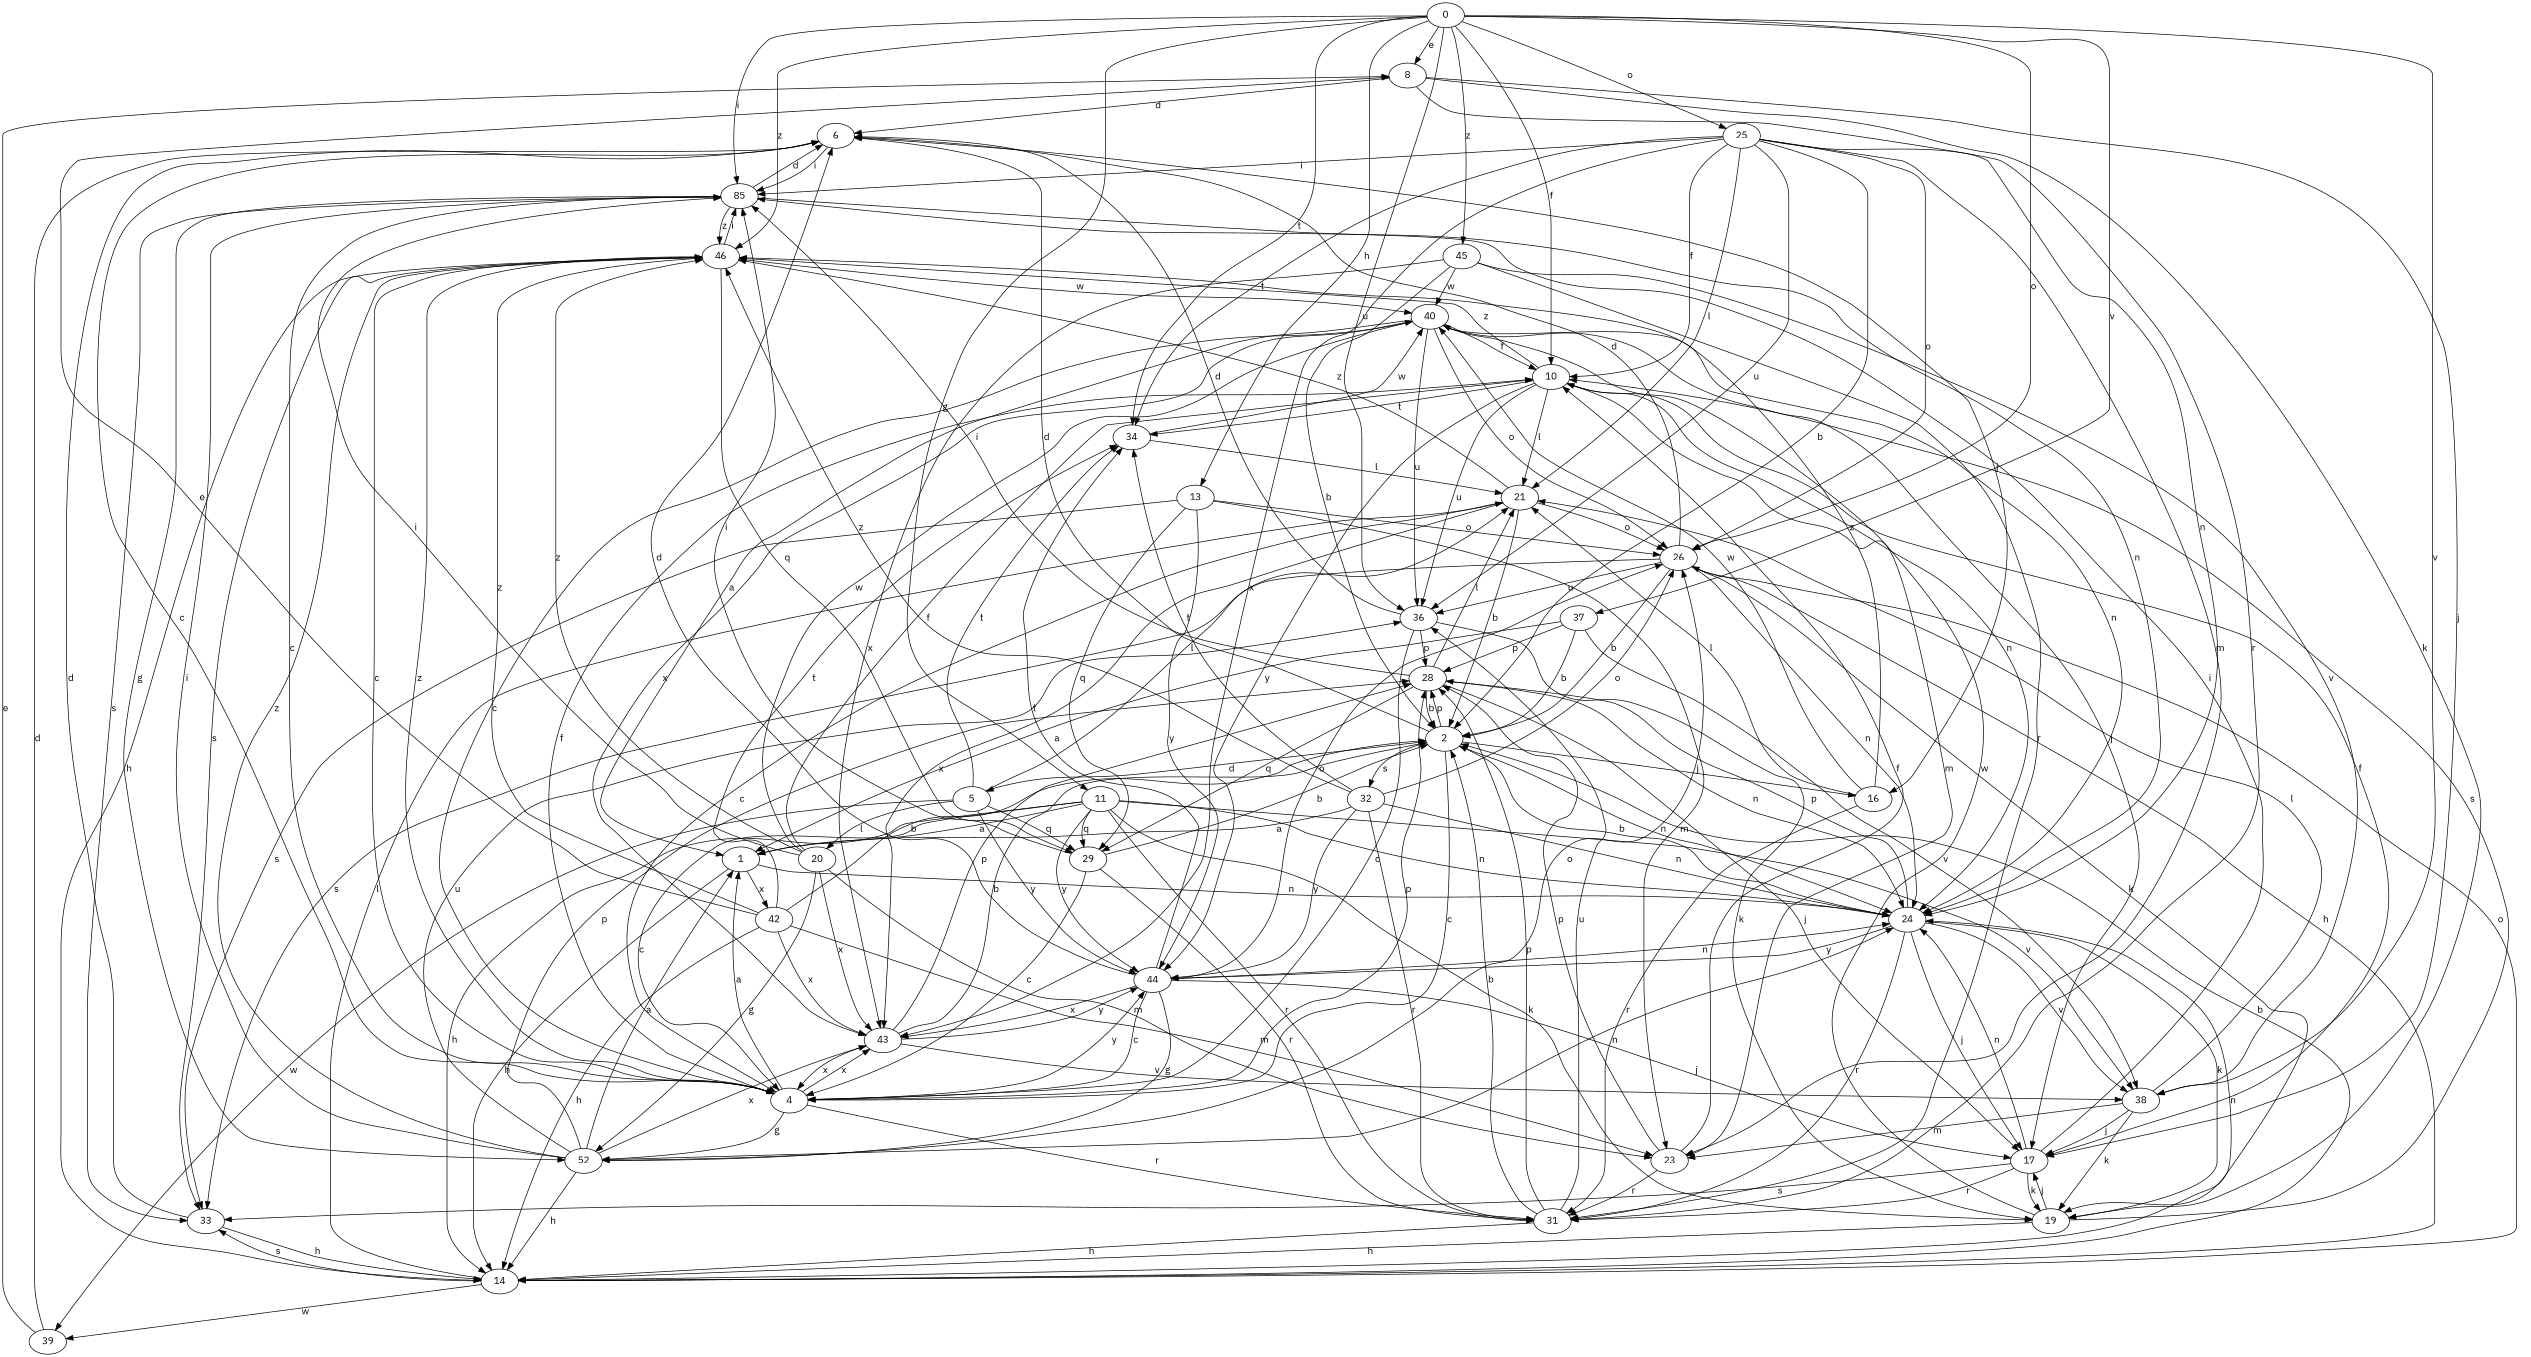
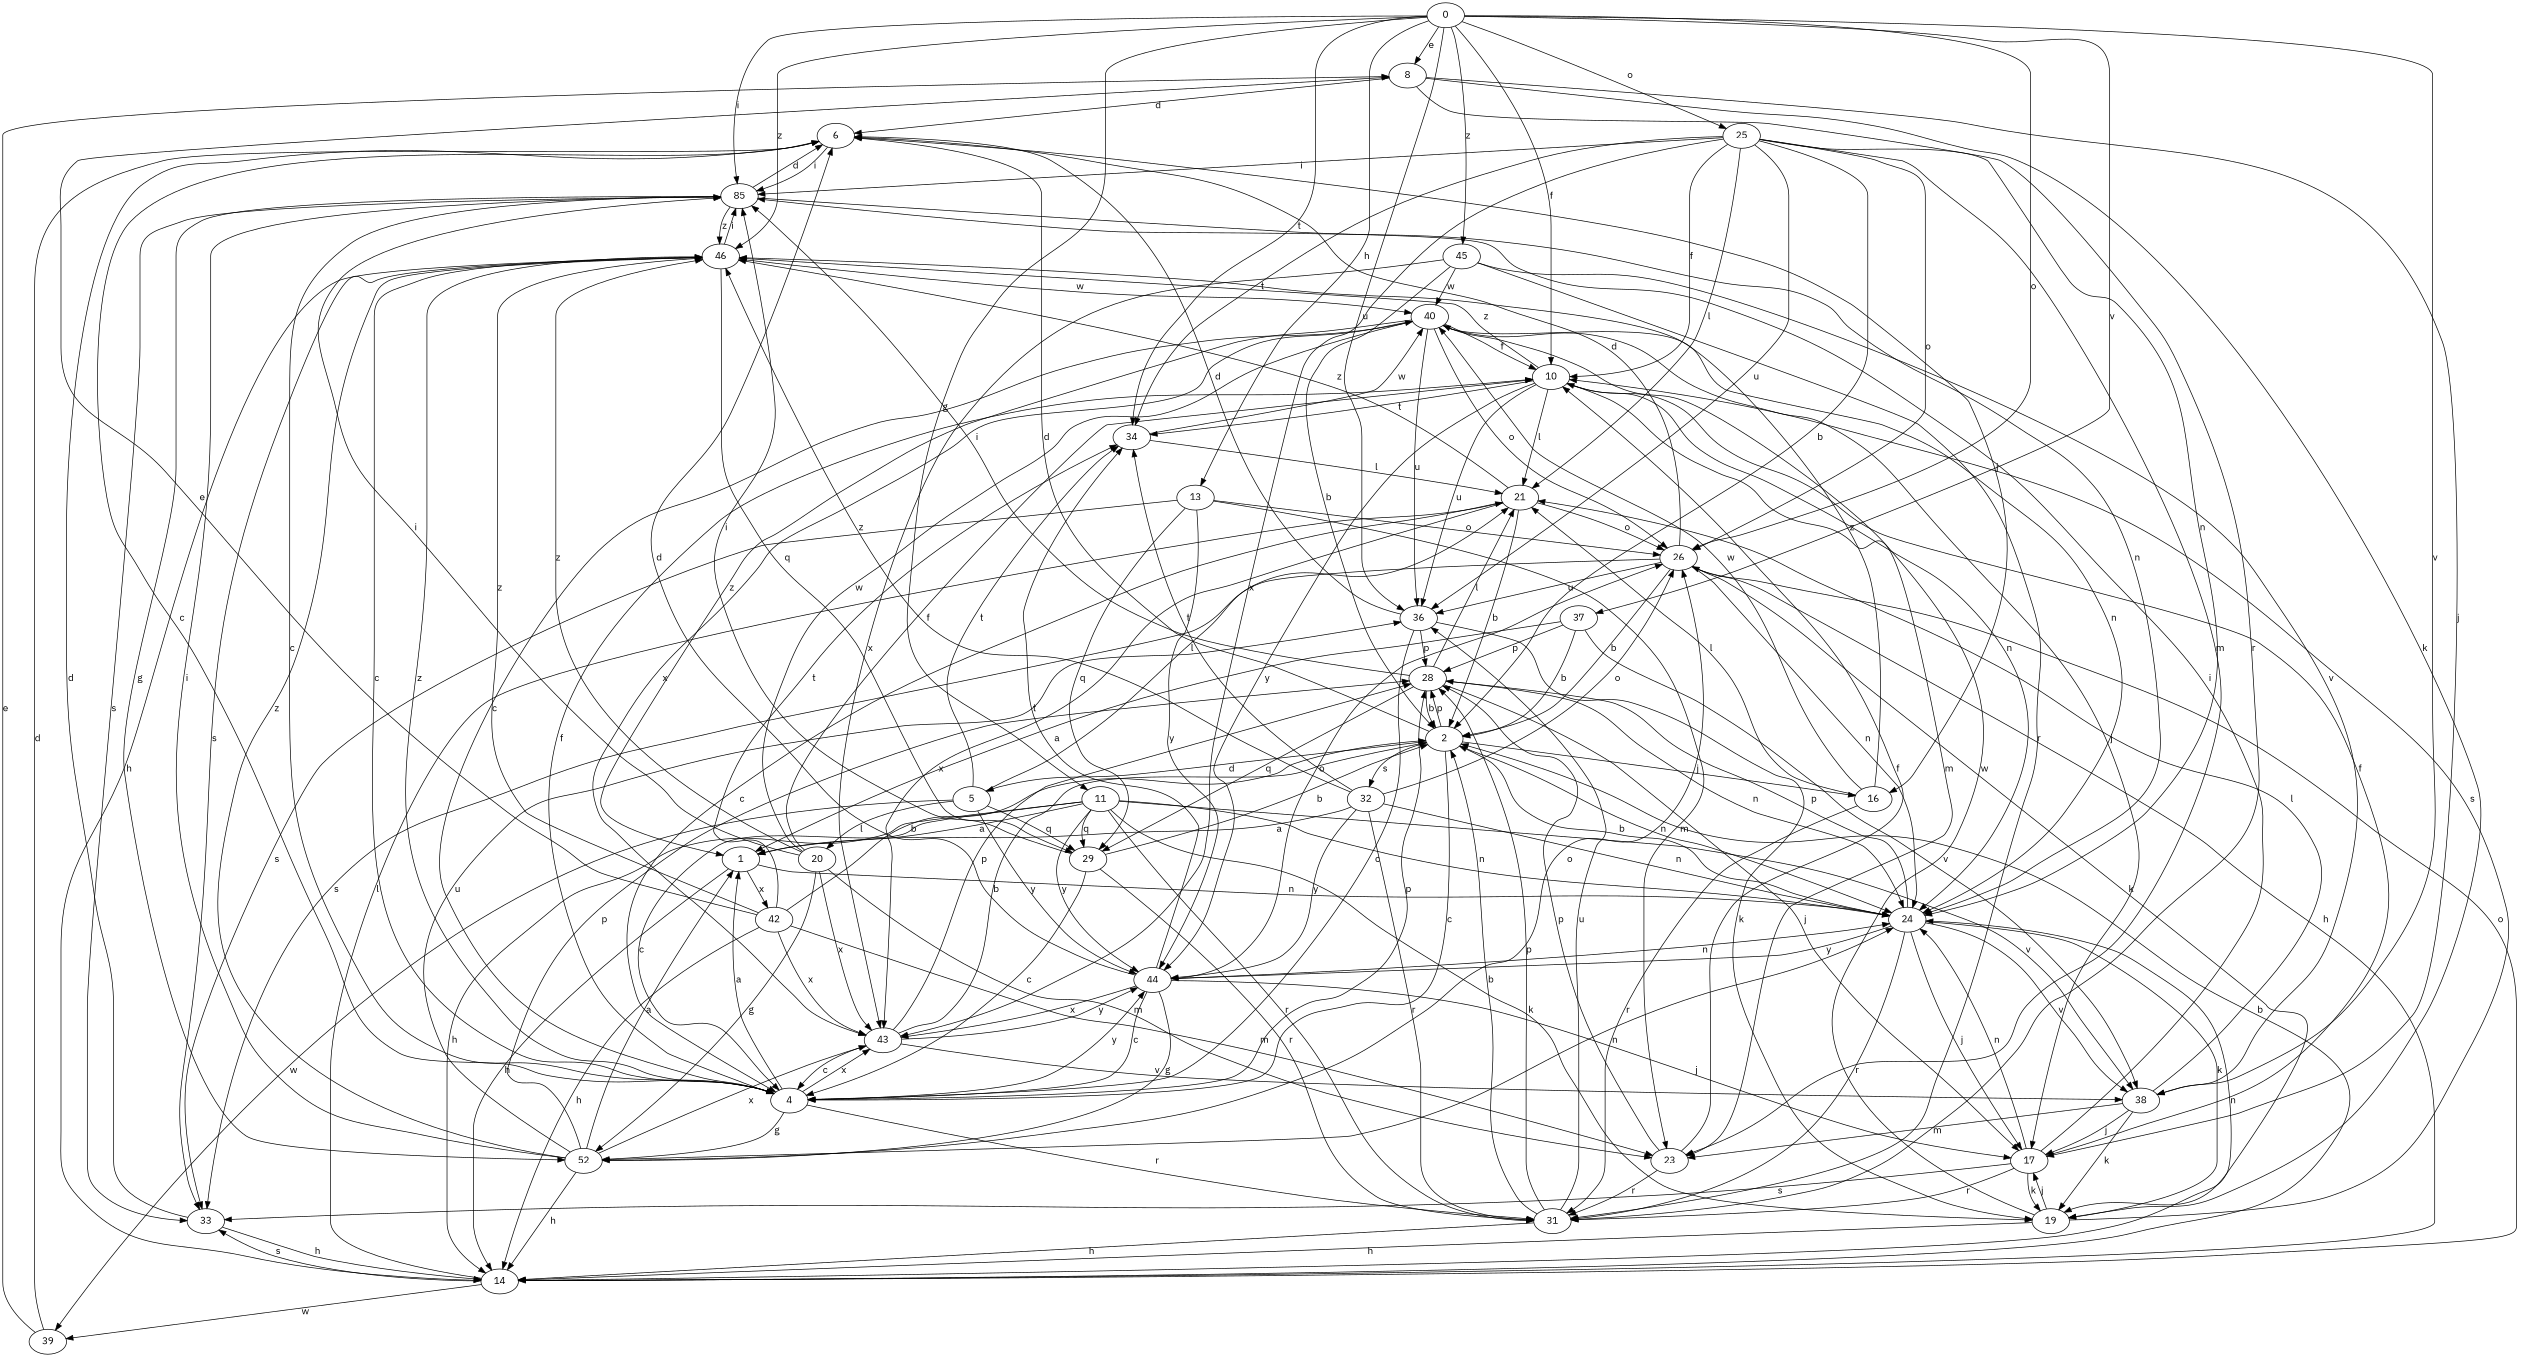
edge "40" -> "1": label "a" -> "z"
edge "43" -> "4": label "x" -> "c"
